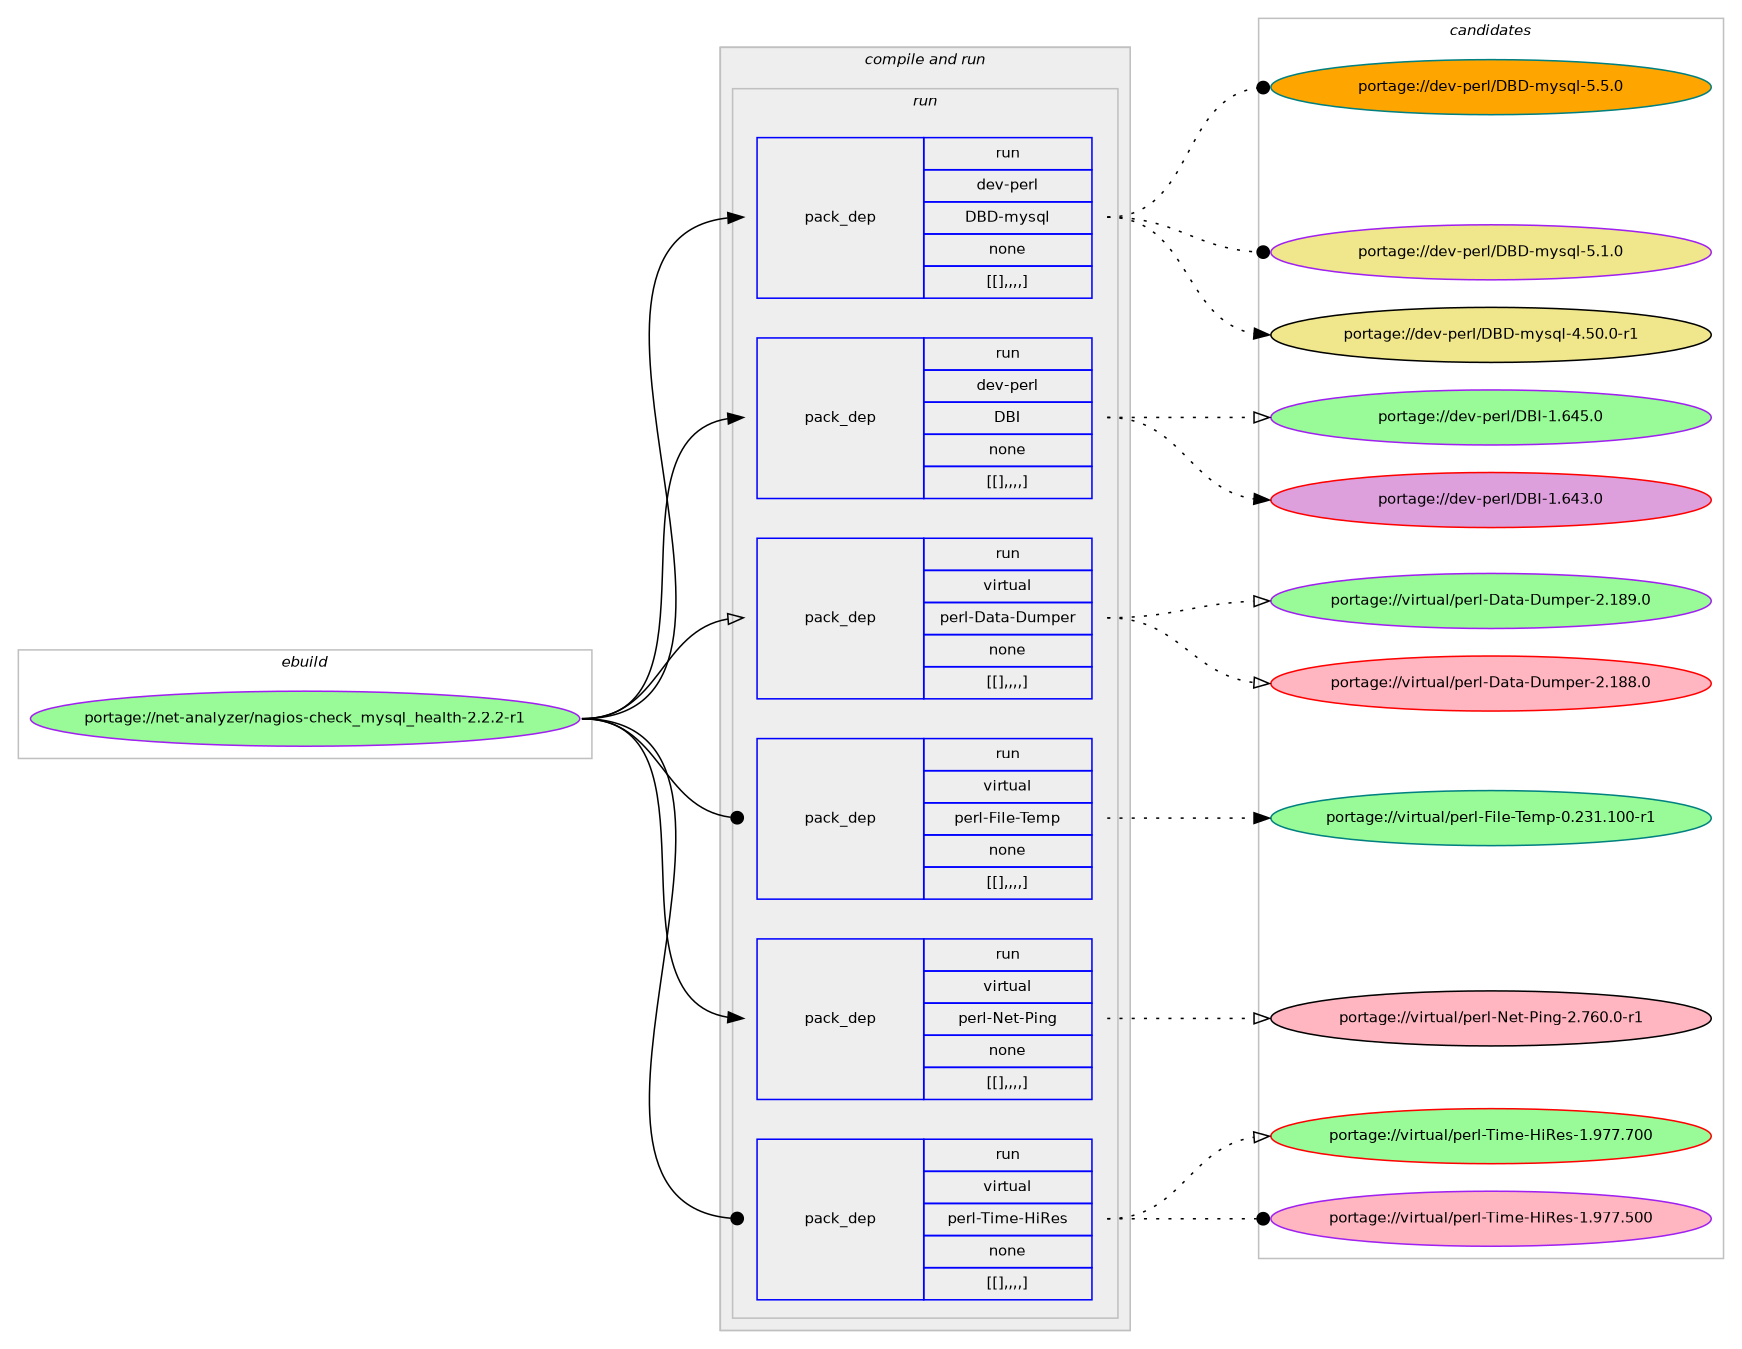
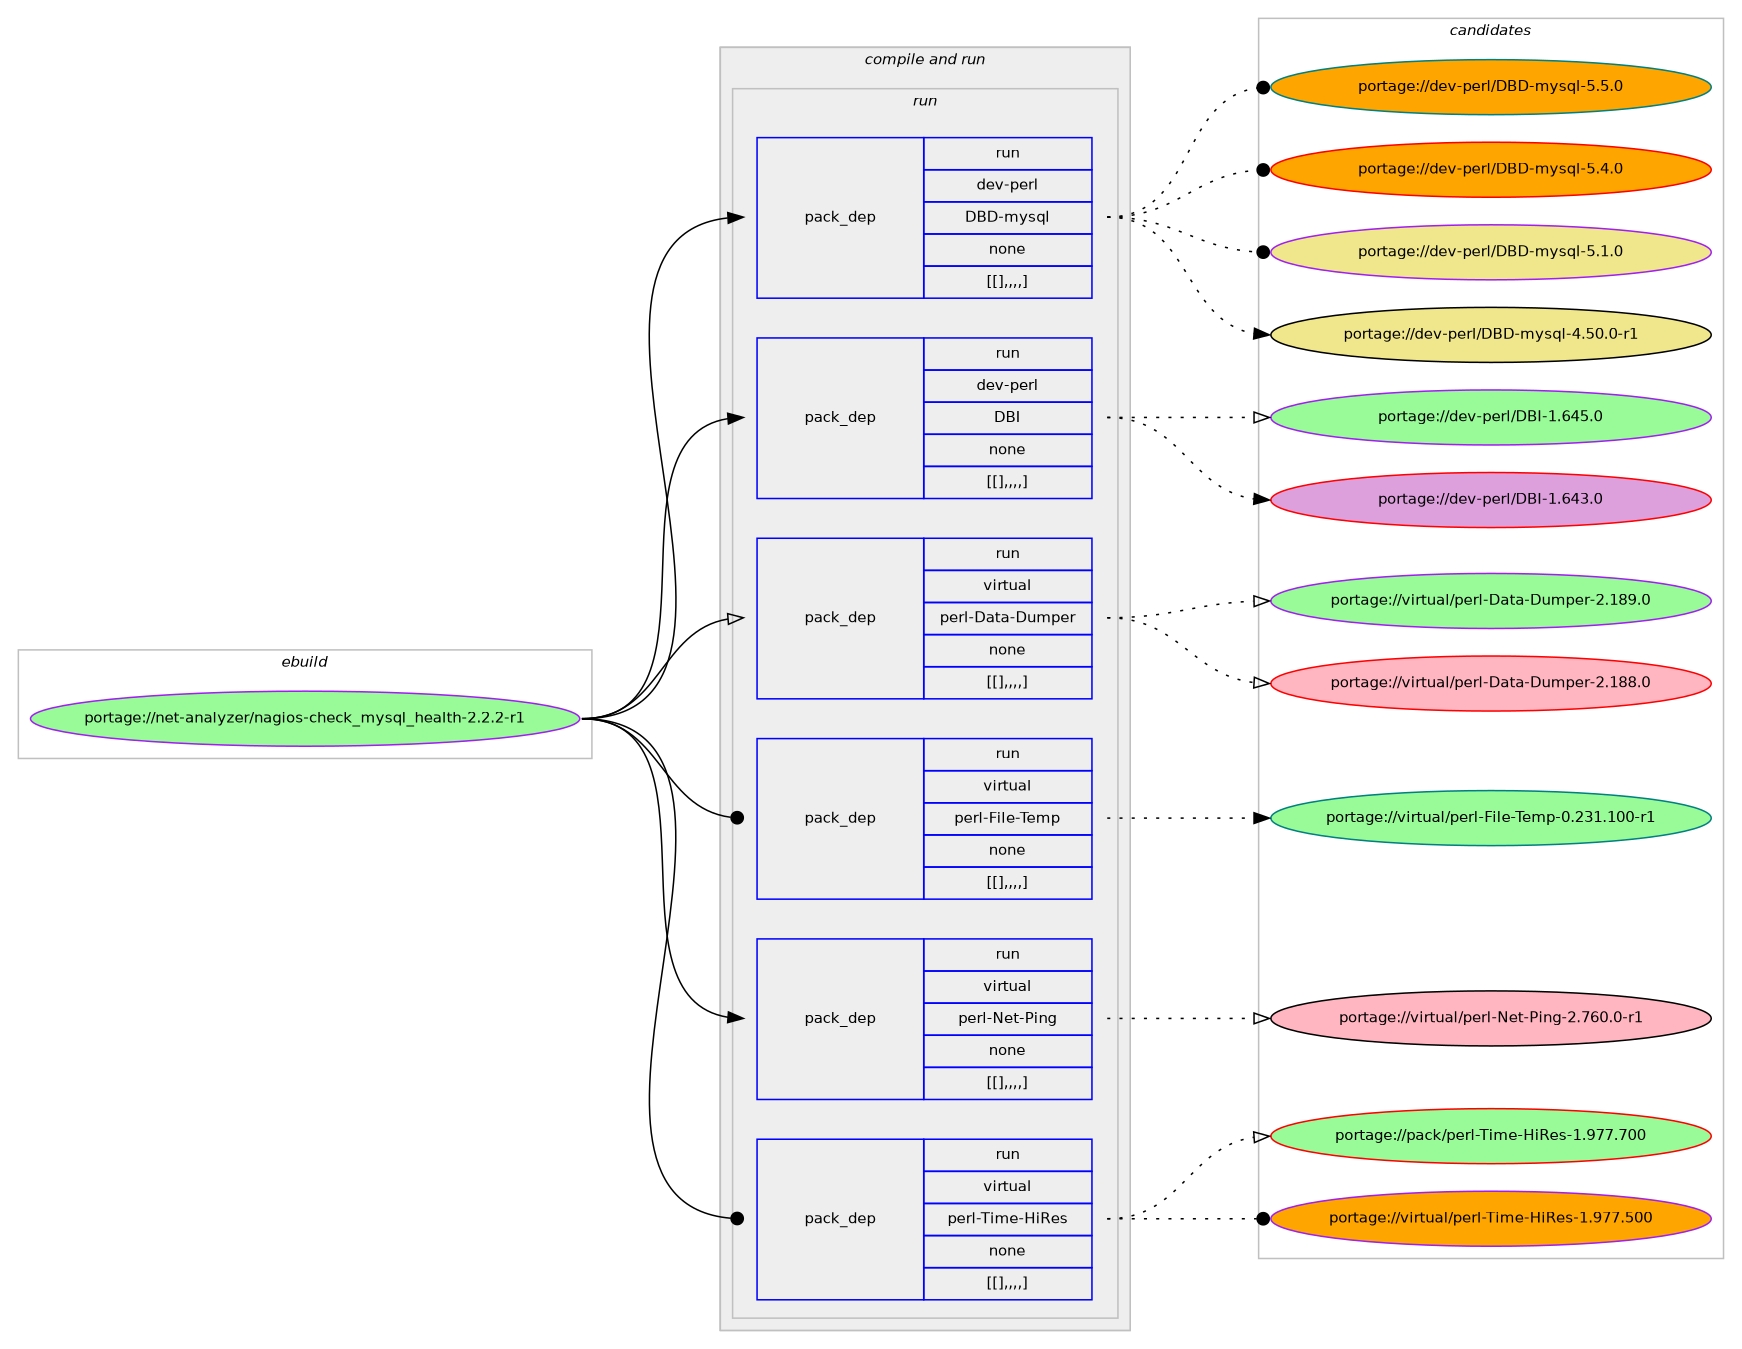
node "portage://dev-perl/DBD-mysql-5.4.0": added
node "portage://virtual/perl-Time-HiRes-1.977.700": label "portage://virtual/perl-Time-HiRes-1.977.700" -> "portage://pack/perl-Time-HiRes-1.977.700"
node "portage://virtual/perl-Time-HiRes-1.977.500": fillcolor lightpink -> orange
